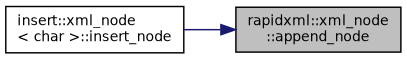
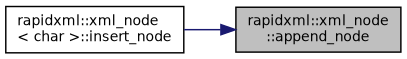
node "insert::xml_node < char >::insert_node": label "insert::xml_node < char >::insert_node" -> "rapidxml::xml_node < char >::insert_node"
